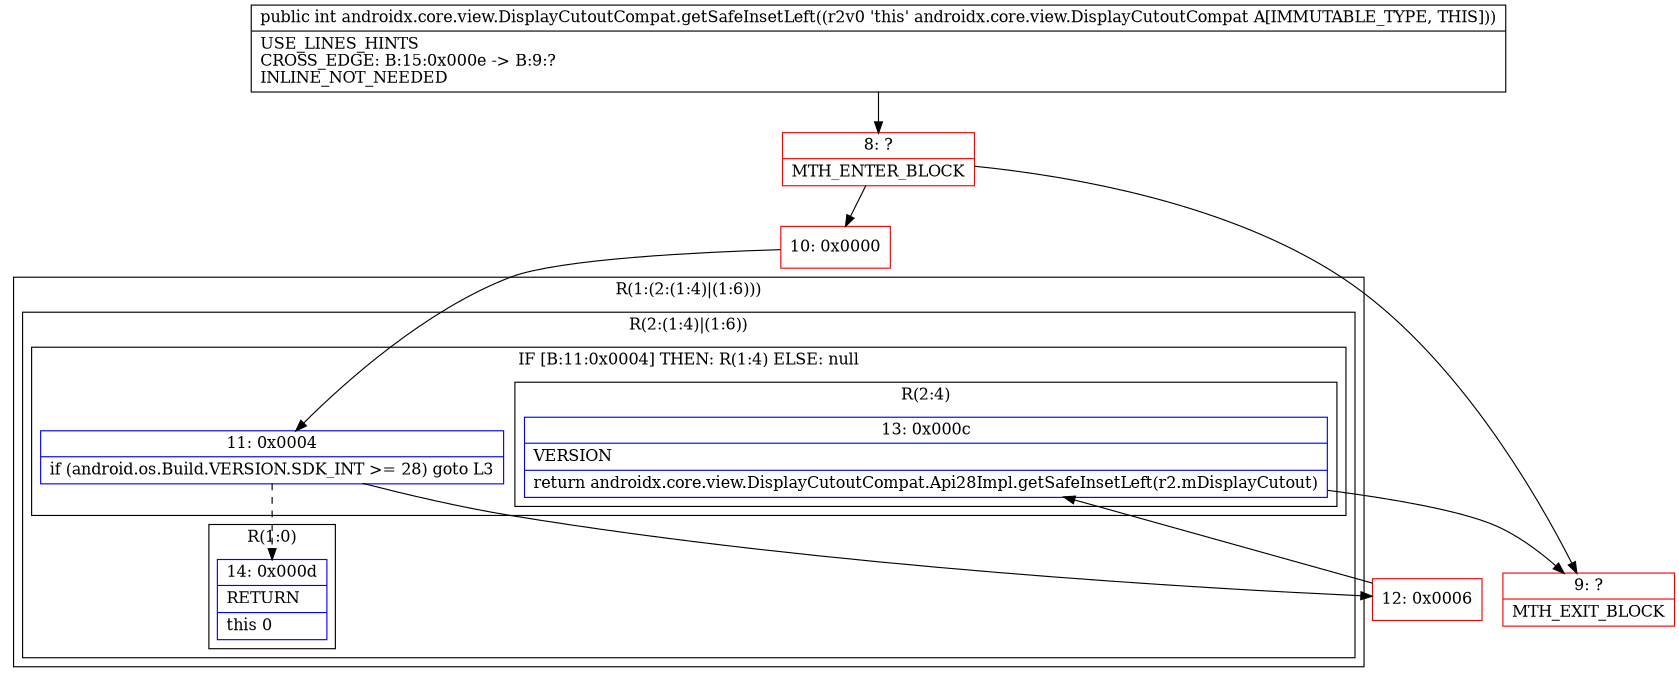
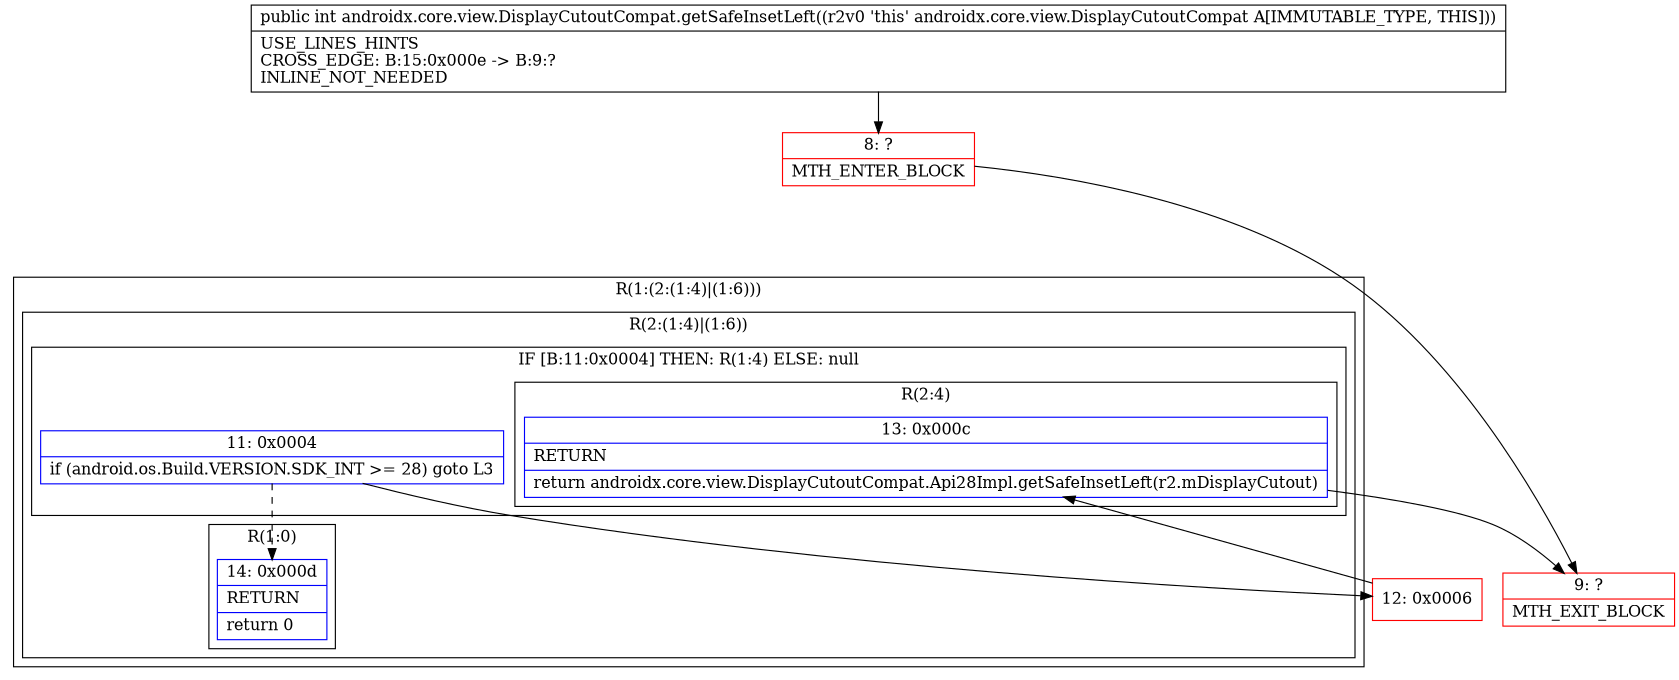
node "10: 0x0000": removed
node "13: 0x000c": text "VERSION" -> "RETURN"
node "14: 0x000d": text "this 0" -> "return 0"
